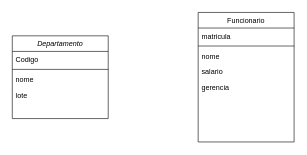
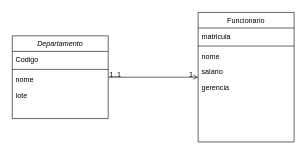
edge "Departamento" -> "Funcionario": added, labels "1..1", "1"
